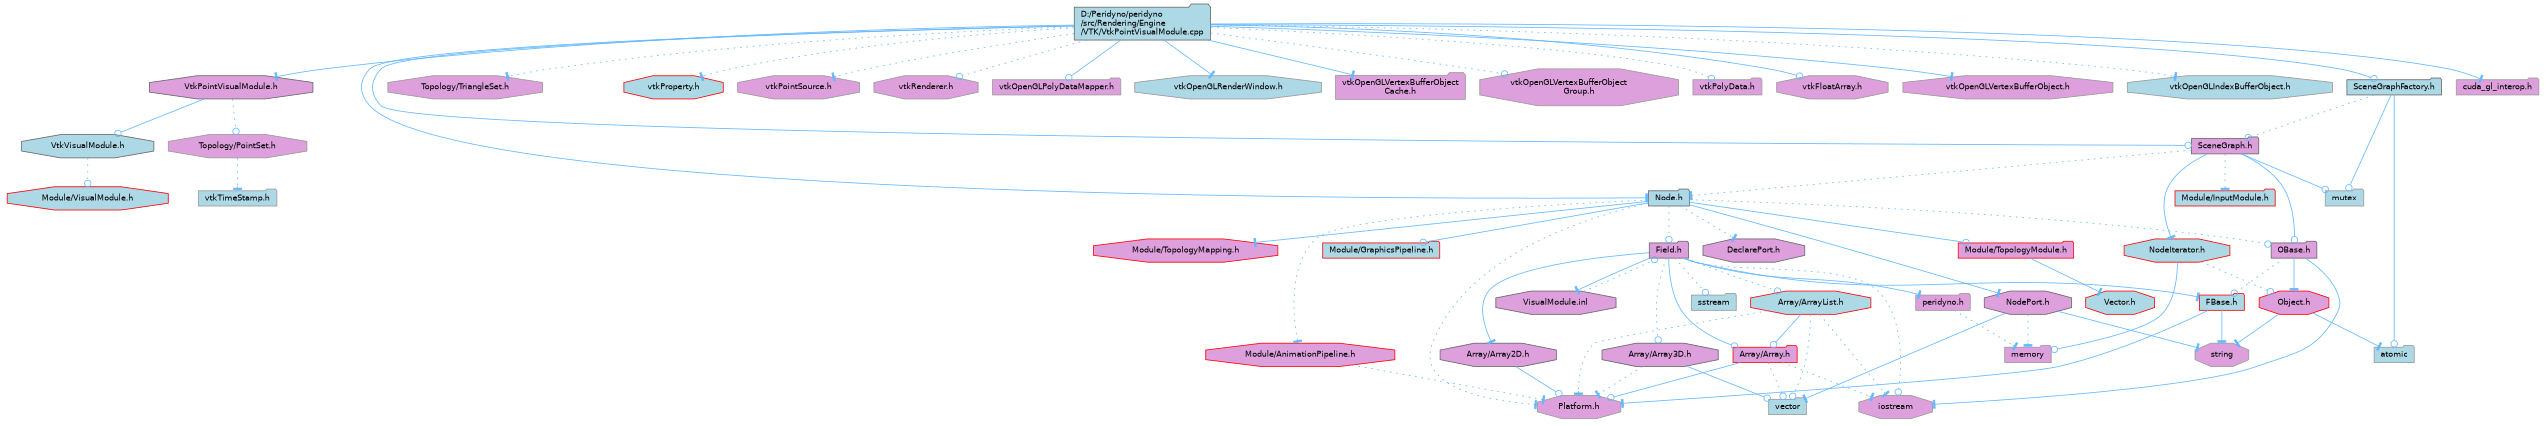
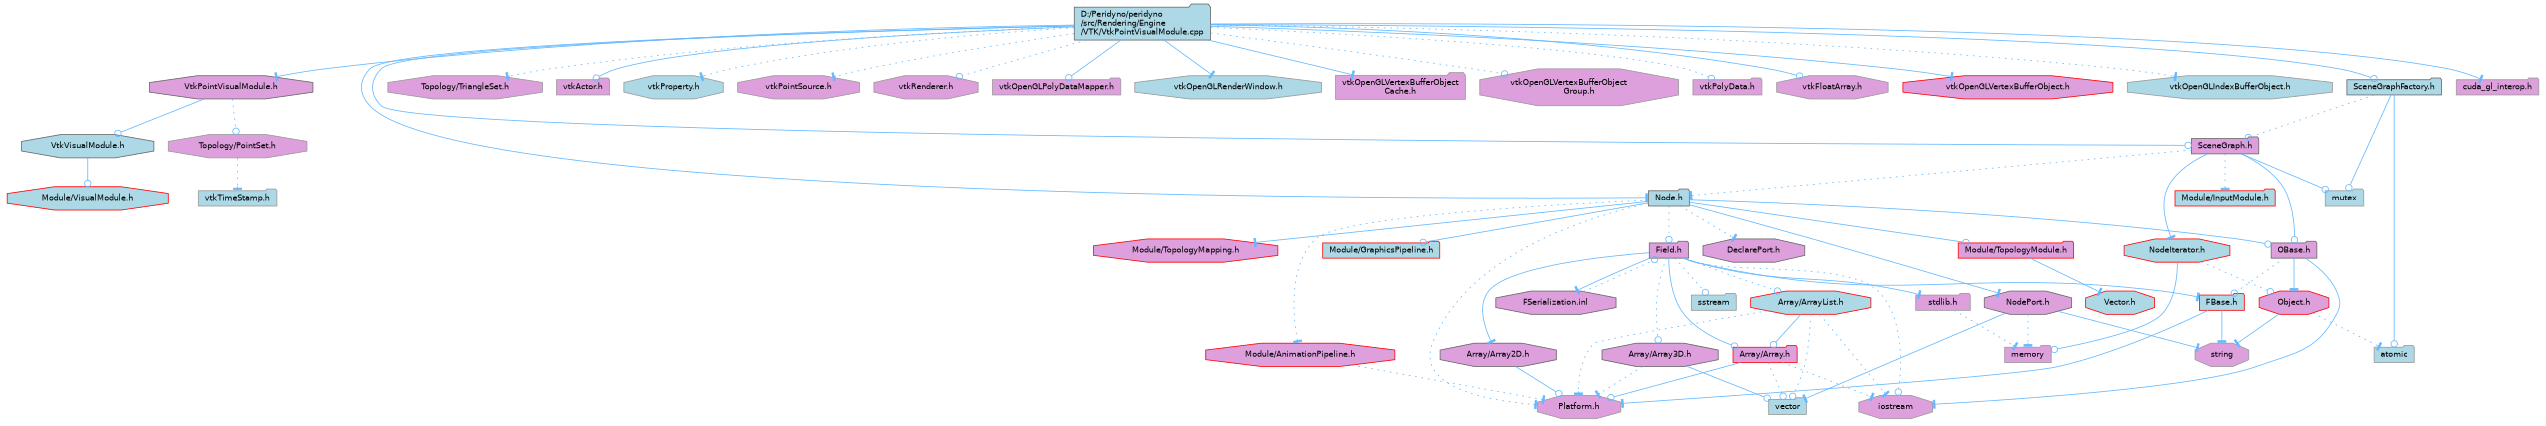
node "vtkActor.h": added
node "vtkProperty.h": color red -> grey60
node "vtkOpenGLVertexBufferObject.h": color grey60 -> red
edge "VtkVisualModule.h" -> "Module/VisualModule.h": style dotted -> solid
edge "Node.h" -> "OBase.h": style dotted -> solid
node "VisualModule.inl": label "VisualModule.inl" -> "FSerialization.inl"
node "peridyno.h": label "peridyno.h" -> "stdlib.h"
edge "Object.h" -> "atomic": style solid -> dotted
